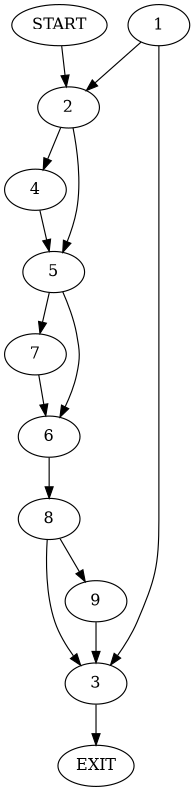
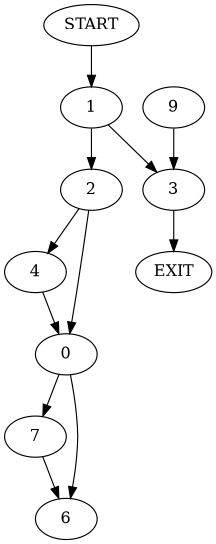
edge "START" -> "2": now "START" -> "1"
node "5": label "5" -> "0"
node "8": removed
